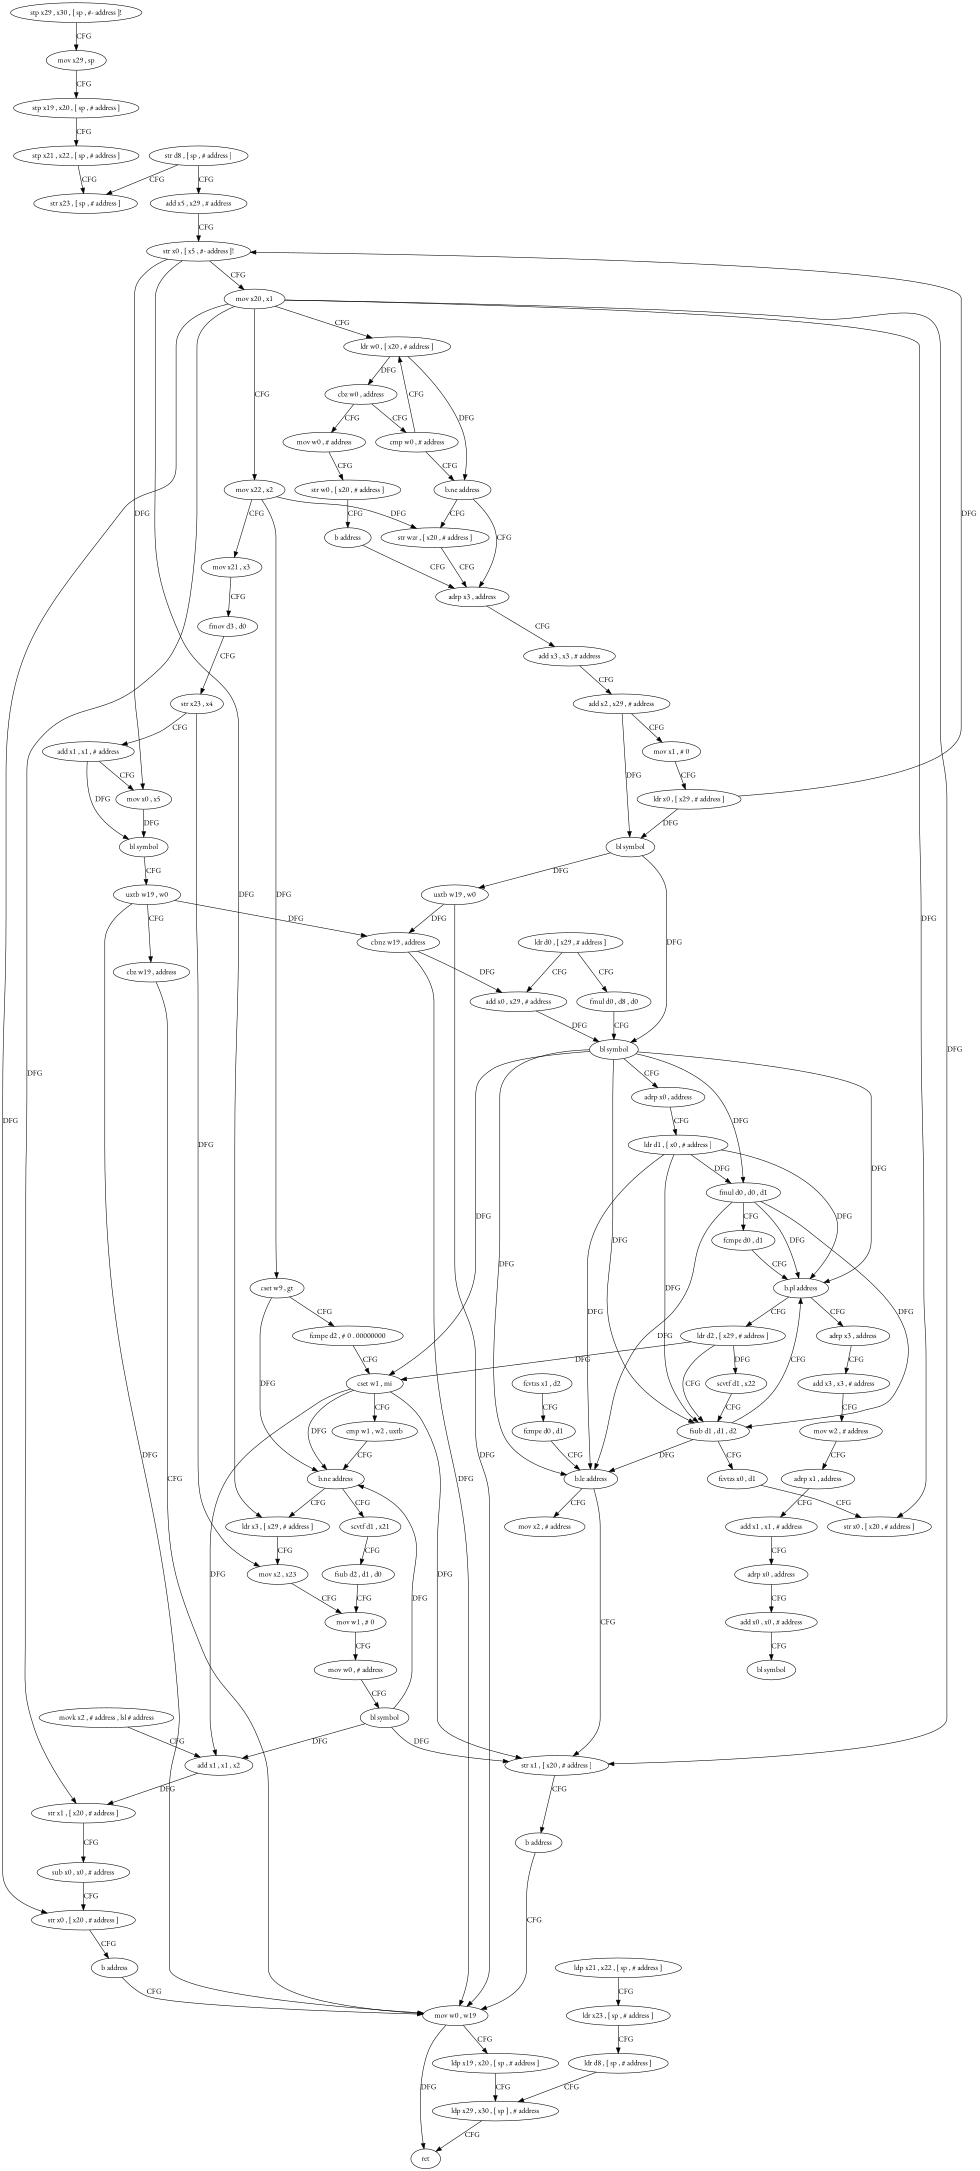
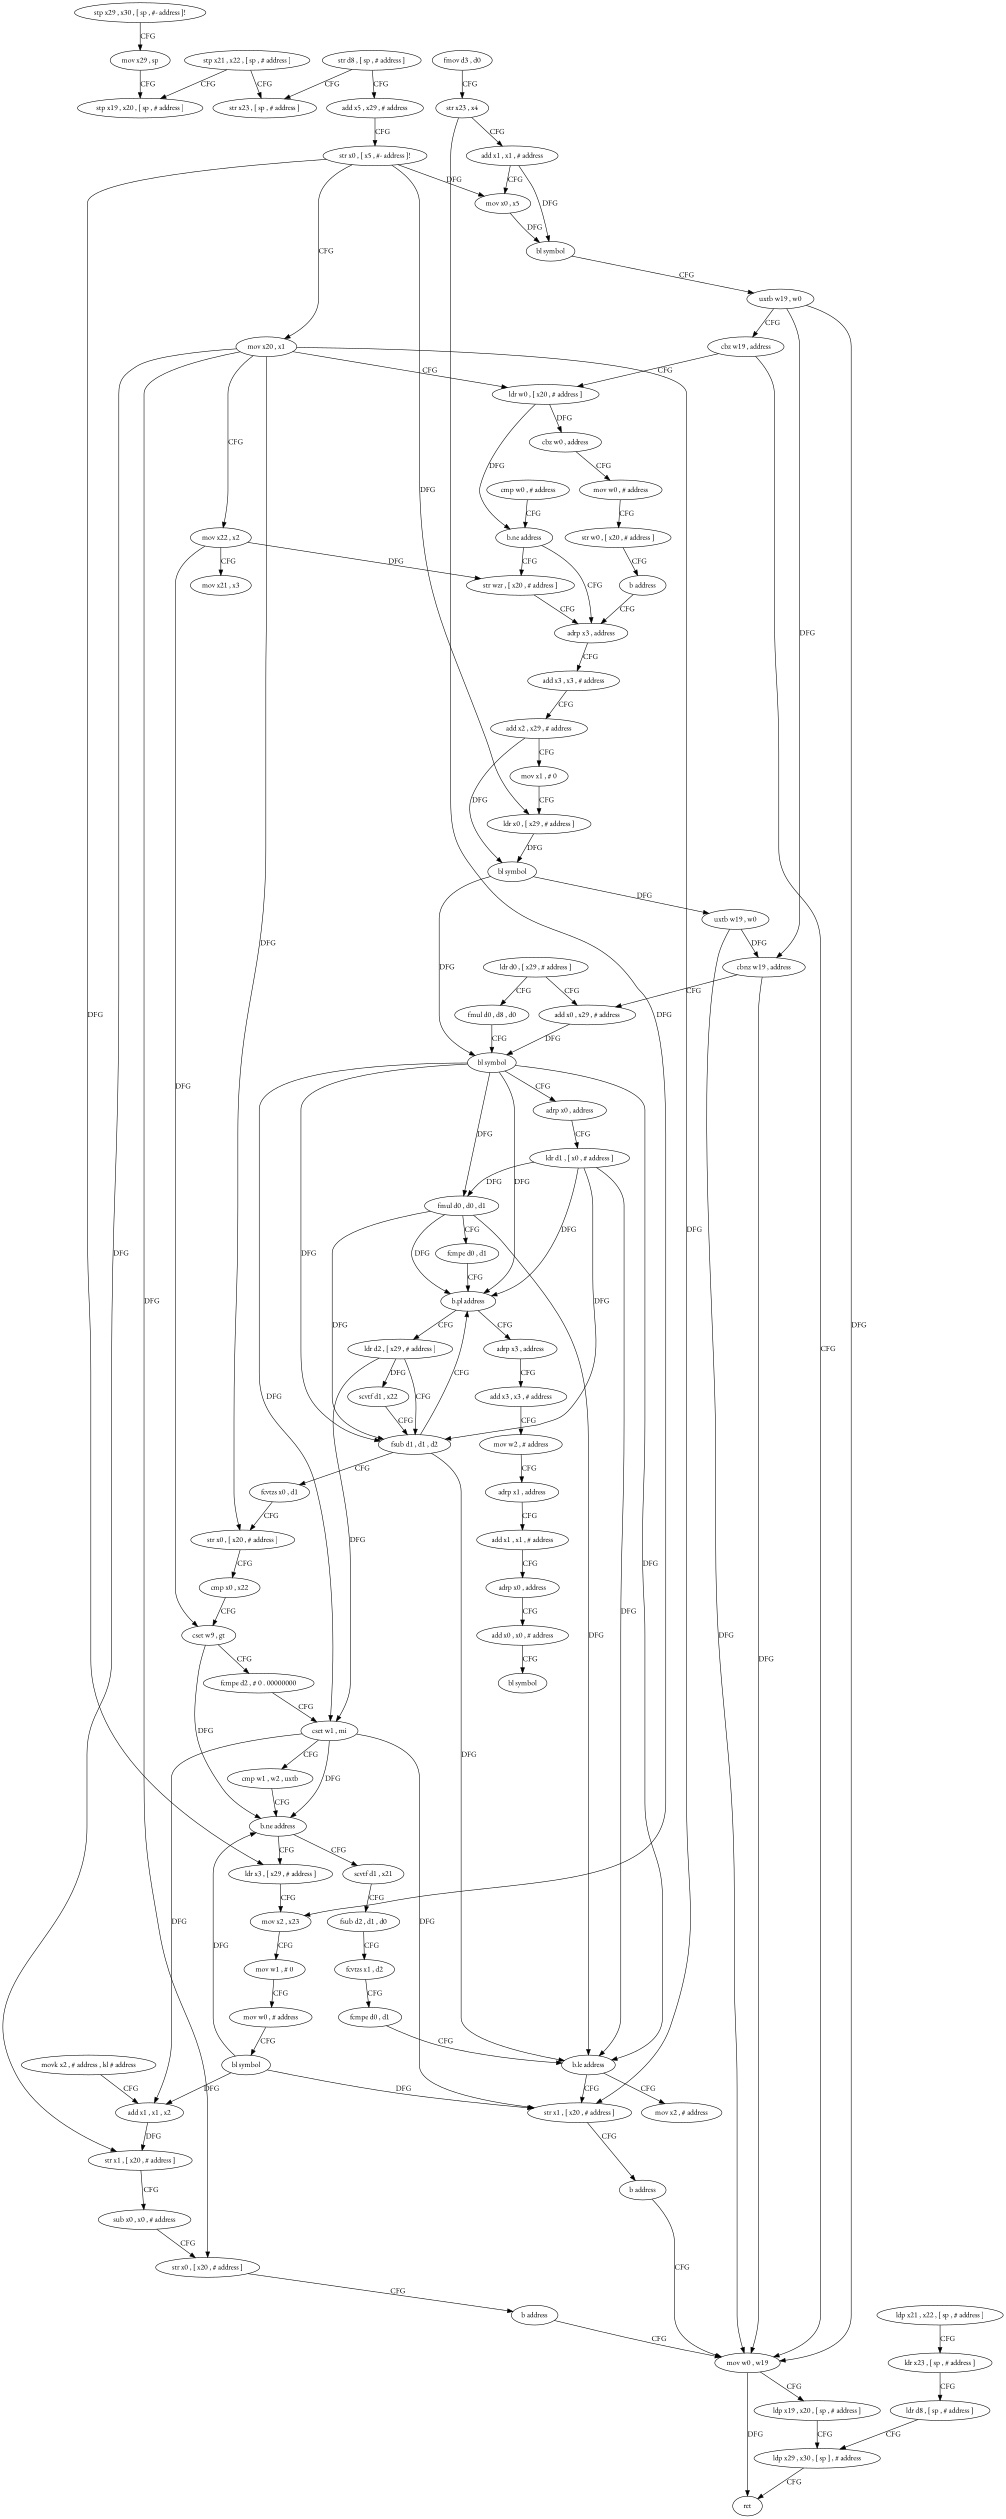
edge "stp x19 , x20 , [ sp , # address ]" -> "stp x21 , x22 , [ sp , # address ]": reversed
edge "ldr x0 , [ x29 , # address ]" -> "str x0 , [ x5 , #- address ]!": reversed
edge "cmp w0 , # address" -> "ldr w0 , [ x20 , # address ]": now "cbz w19 , address" -> "ldr w0 , [ x20 , # address ]"
edge "cbz w0 , address" -> "cmp w0 , # address": removed, label "CFG"
edge "mov x21 , x3" -> "fmov d3 , d0": removed, label "CFG"
edge "cbnz w19 , address" -> "add x0 , x29 , # address": label "DFG" -> "CFG"
node "cmp x0 , x22": added
edge "fsub d2 , d1 , d0" -> "mov w1 , # 0": now "fsub d2 , d1 , d0" -> "fcvtzs x1 , d2"
